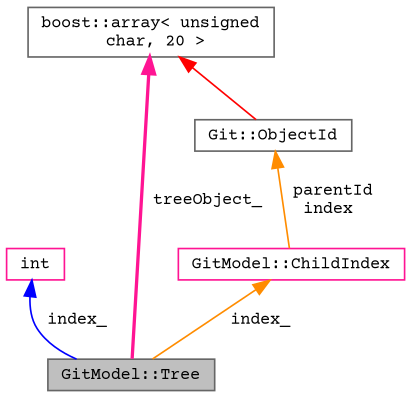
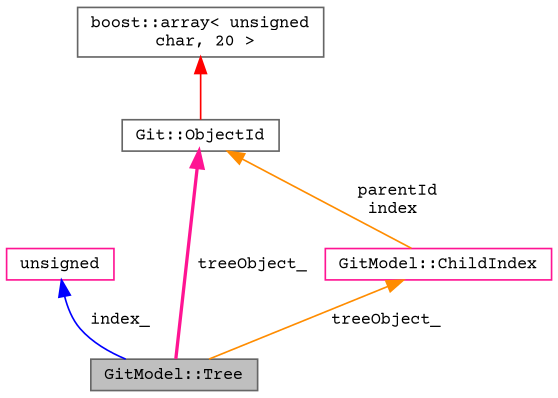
edge "GitModel::Tree" -> "boost::array< unsigned char, 20 >": now "GitModel::Tree" -> "Git::ObjectId"
node "int": label "int" -> "unsigned"
edge "GitModel::Tree" -> "GitModel::ChildIndex": label " index_" -> " treeObject_"
